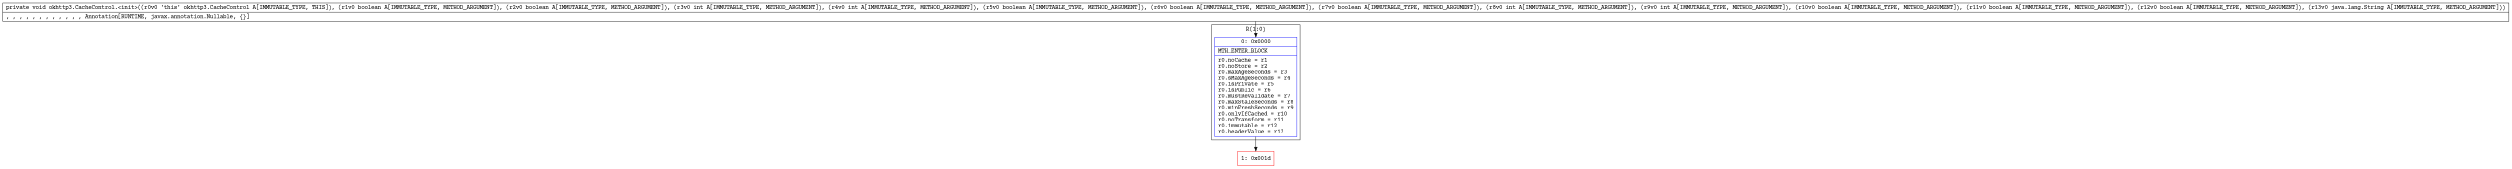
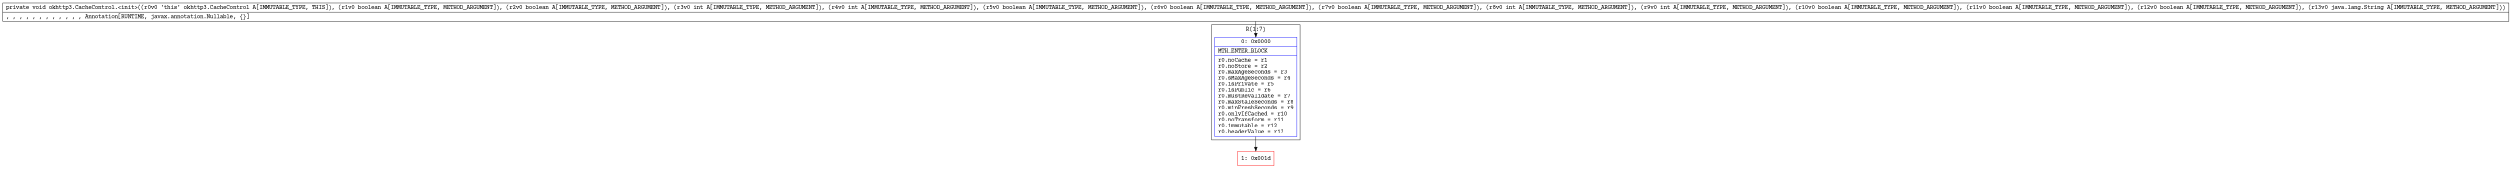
cluster "R(1:0)": label "R(1:0)" -> "R(1:7)"
